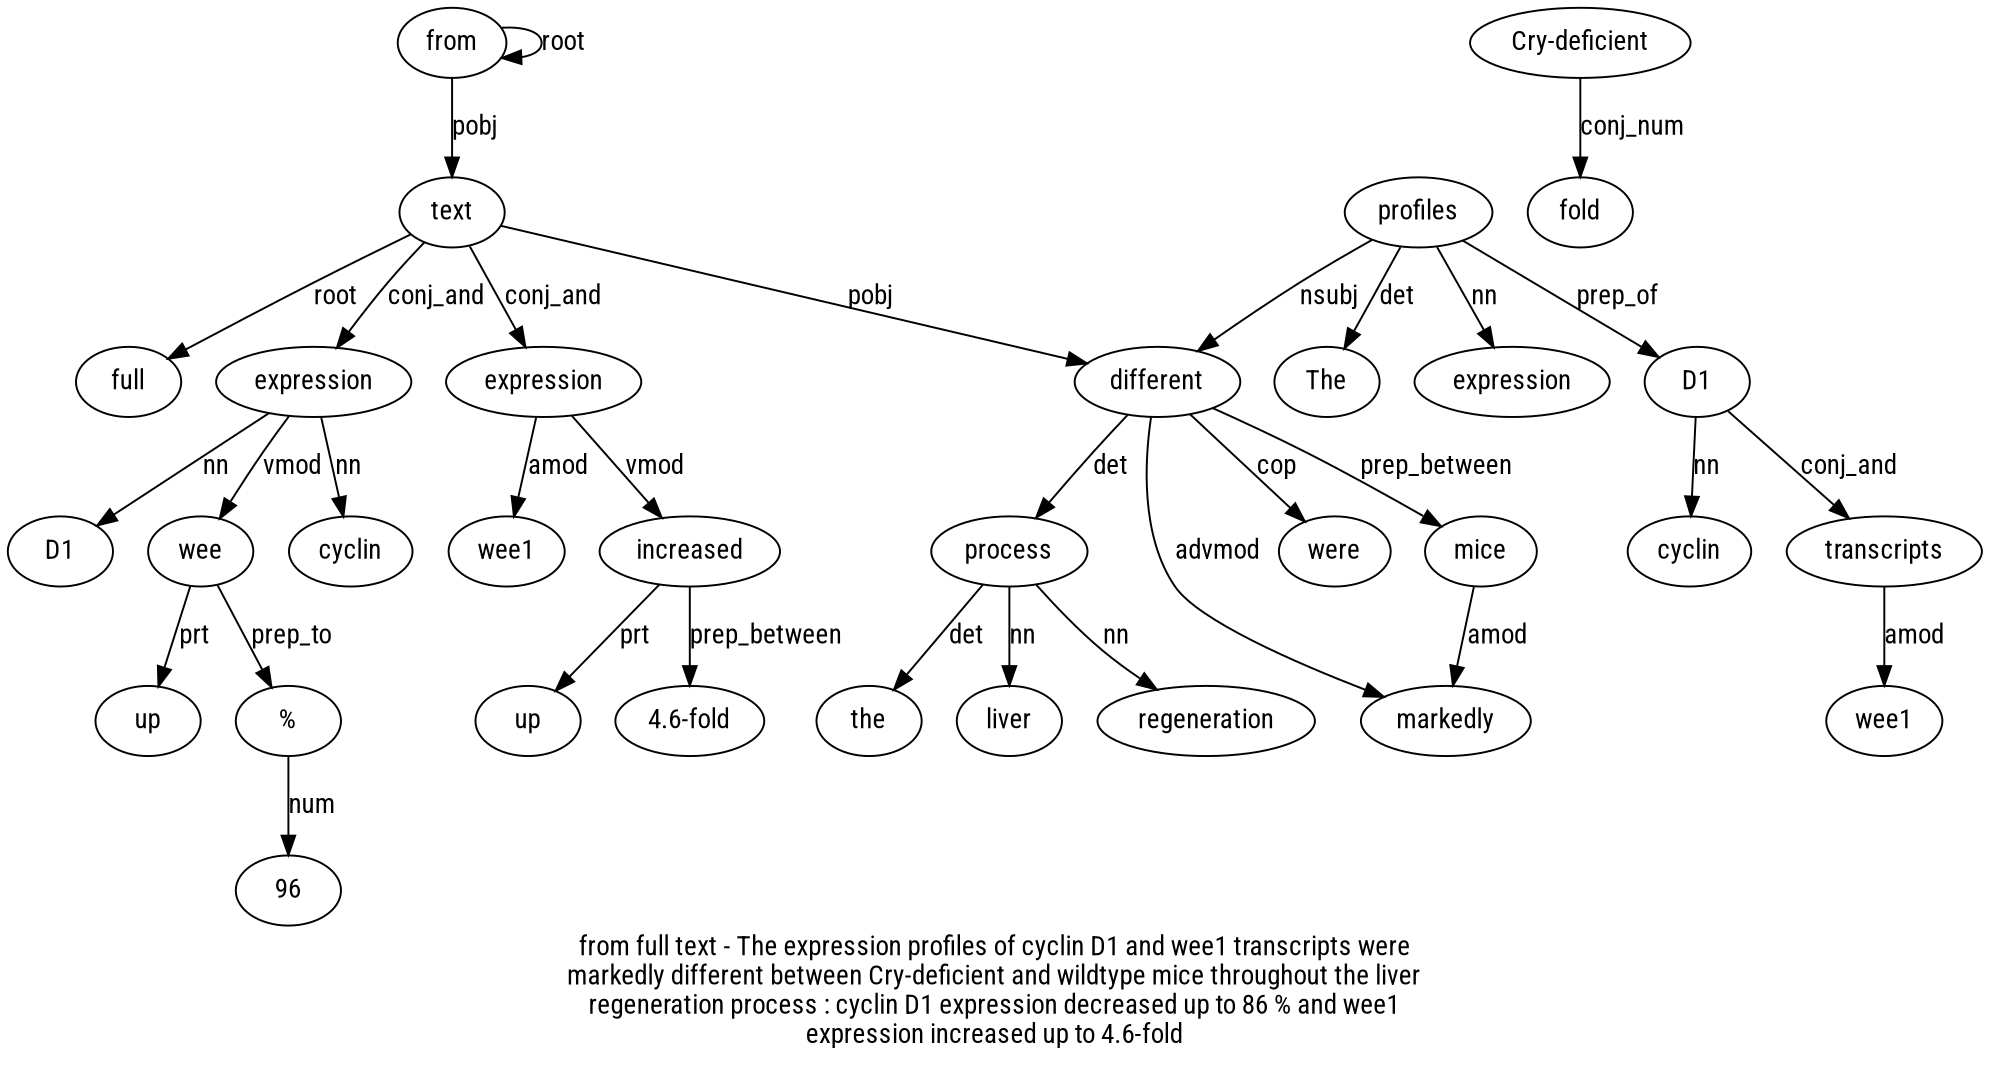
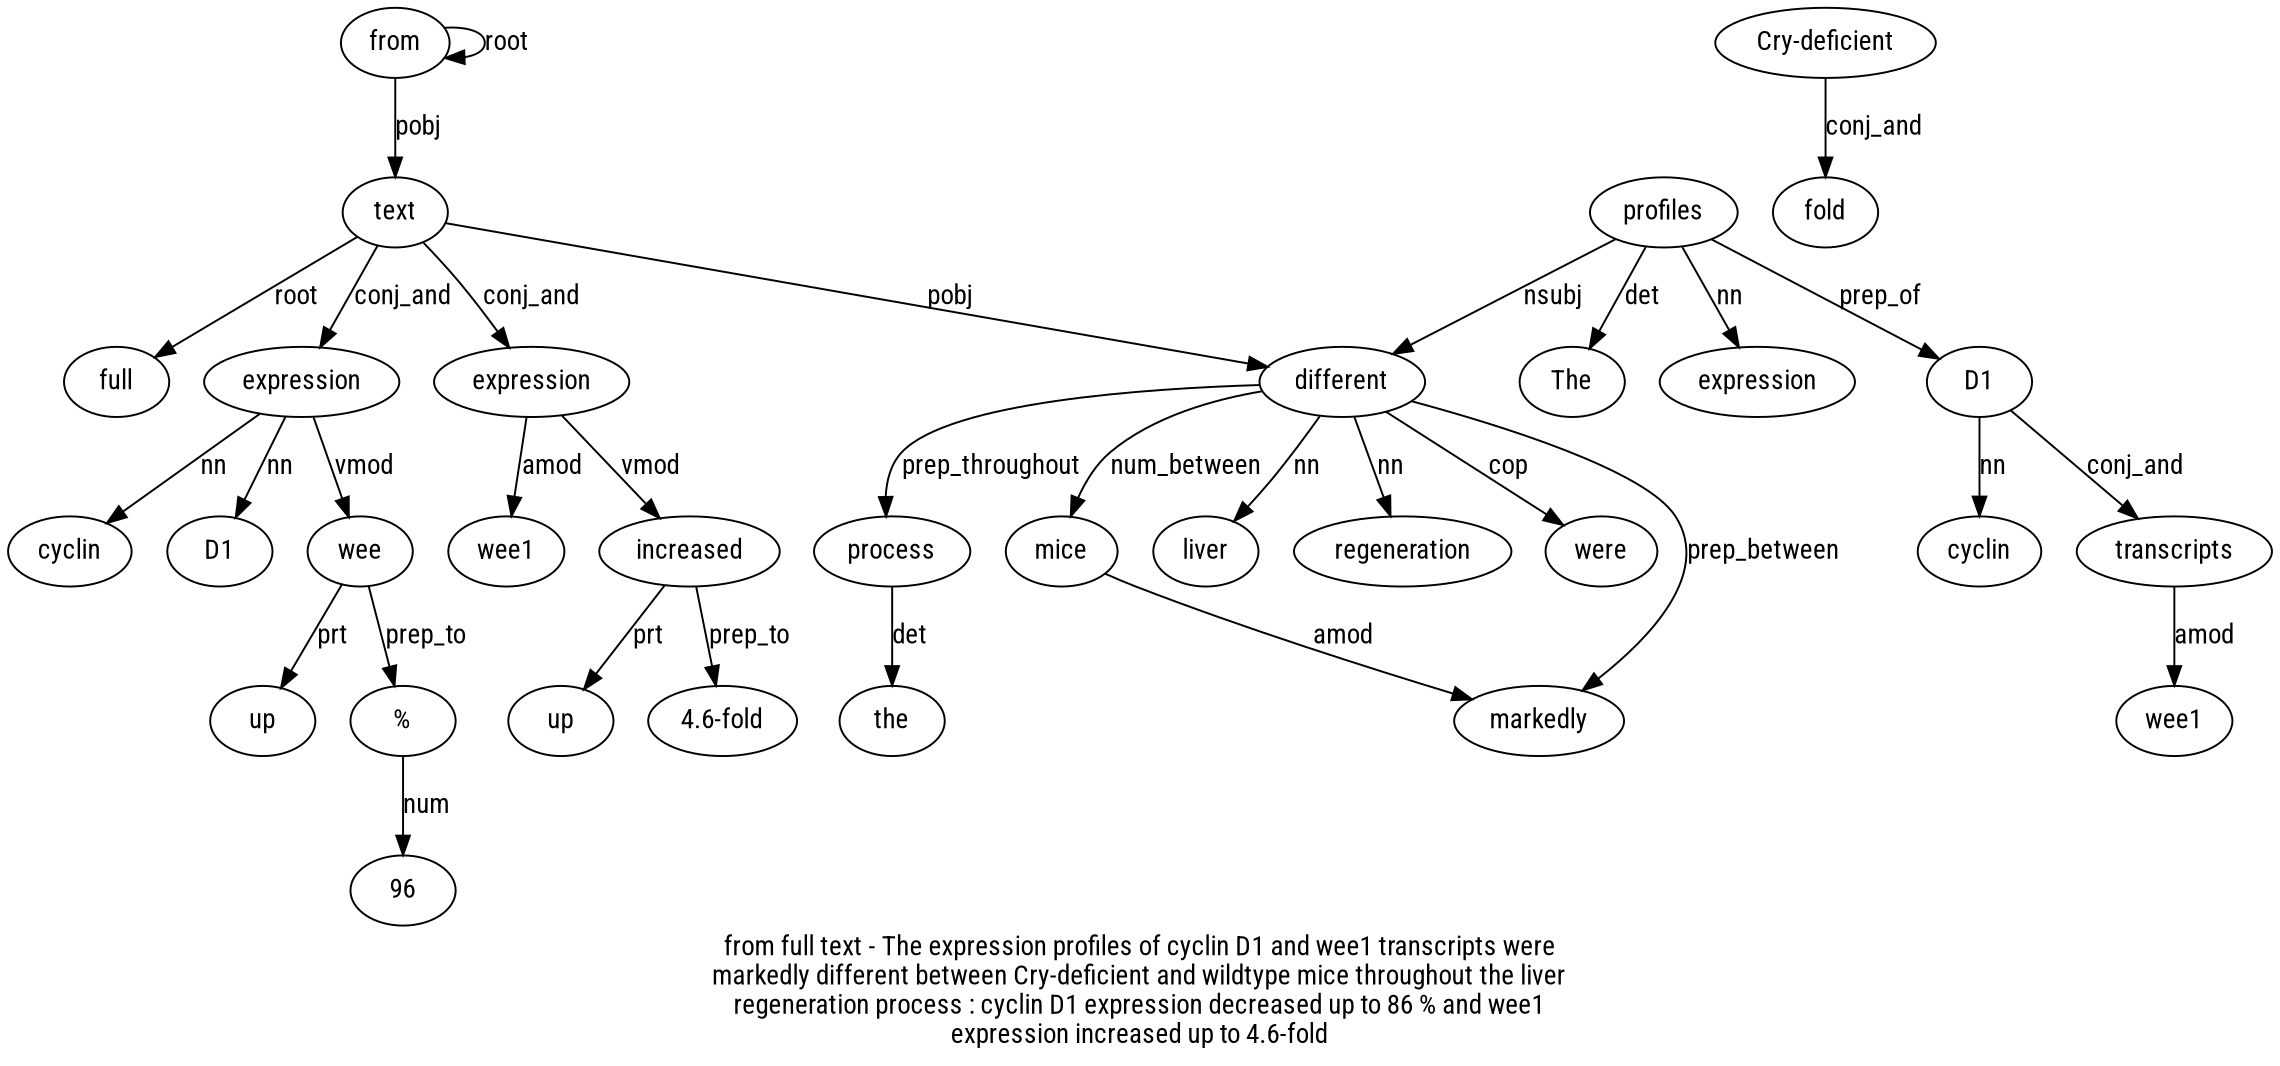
edge "Cry-deficient" -> "fold": label "conj_num" -> "conj_and"
edge "different" -> "process": label "det" -> "prep_throughout"
edge "different" -> "mice": label "prep_between" -> "num_between"
edge "different" -> "markedly": label "advmod" -> "prep_between"
edge "process" -> "liver": now "different" -> "liver"
edge "process" -> "regeneration": now "different" -> "regeneration"
edge "increased" -> "4.6-fold": label "prep_between" -> "prep_to"
